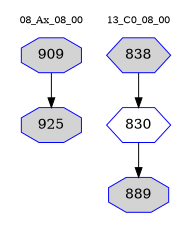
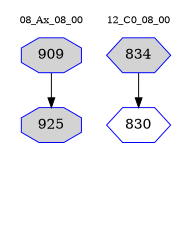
cluster "13_C0_08_00": label "13_C0_08_00" -> "12_C0_08_00"
node "838": label "838" -> "834"
node "889": removed
